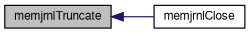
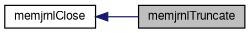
edge "memjrnlClose" -> "memjrnlTruncate": reversed
